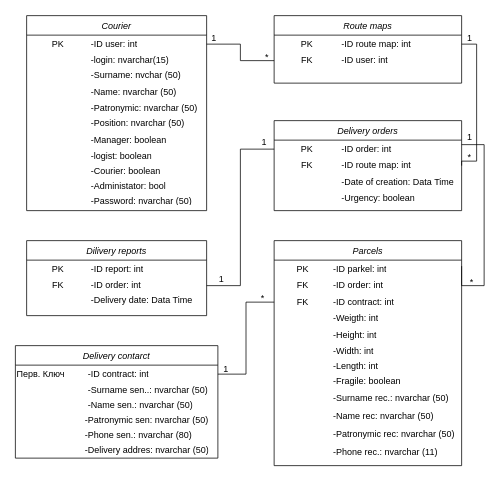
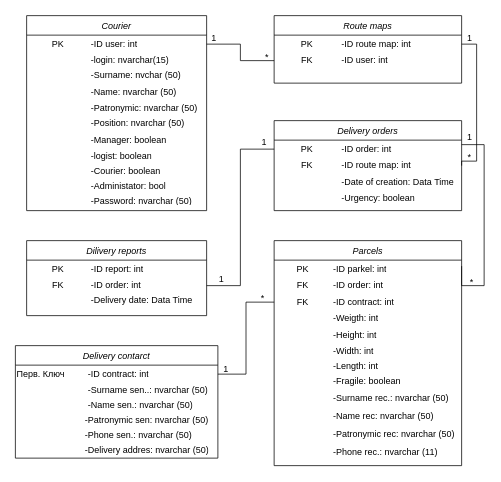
node "-Phone sen.: nvarchar (80)": label "-Phone sen.: nvarchar (80)" -> "-Phone sen.: nvarchar (50)"
